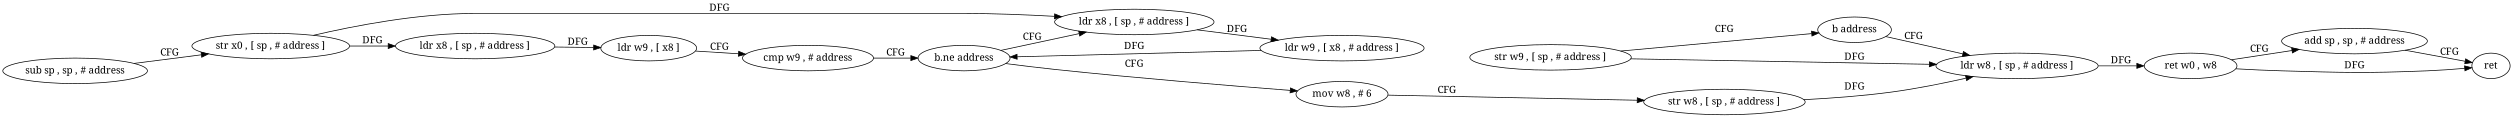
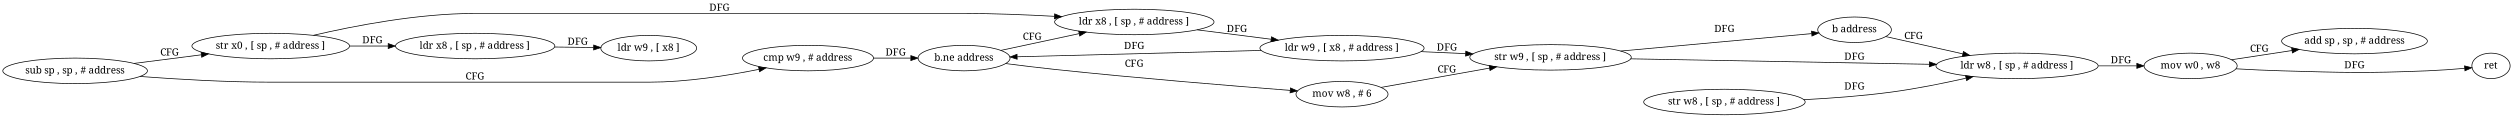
edge "str w9 , [ sp , # address ]" -> "b address": label "CFG" -> "DFG"
edge "ldr w9 , [ x8 ]" -> "cmp w9 , # address": now "sub sp , sp , # address" -> "cmp w9 , # address"
edge "cmp w9 , # address" -> "b.ne address": label "CFG" -> "DFG"
edge "ldr w9 , [ x8 , # address ]" -> "str w9 , [ sp , # address ]": added, label "DFG"
edge "add sp , sp , # address" -> "ret": removed, label "CFG"
node "ret w0 , w8": label "ret w0 , w8" -> "mov w0 , w8"
edge "mov w8 , # 6" -> "str w8 , [ sp , # address ]": now "mov w8 , # 6" -> "str w9 , [ sp , # address ]"
